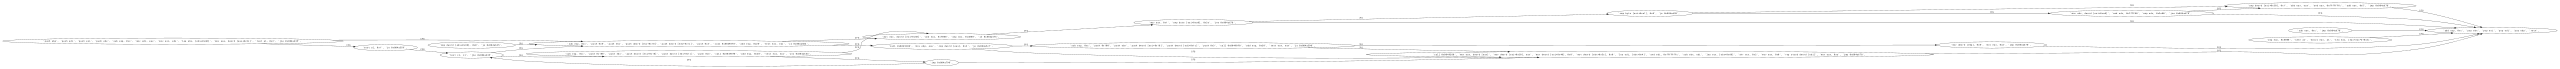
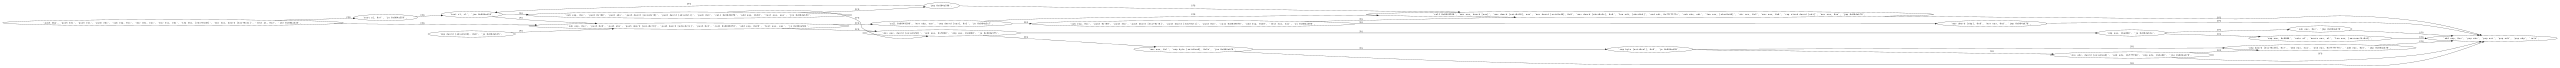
node "'cmp eax, 0xa000', 'je 0x804a62e',": added
node "'test cl, cl', 'jne 0x804a635',": label "'test cl, cl', 'jne 0x804a635'," -> "'test cl, cl', 'jne 0x804a634',"
node "'jmp 0x804a790',": label "'jmp 0x804a790'," -> "'jmp 0x804a590',"
